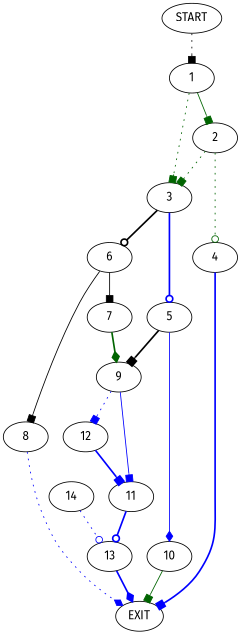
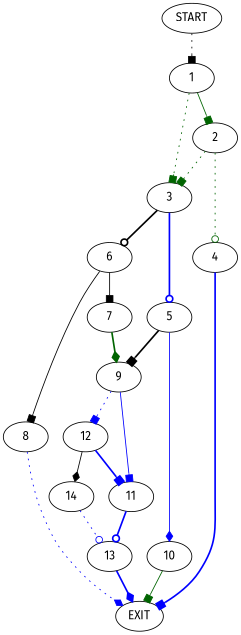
edge "12" -> "14": added
